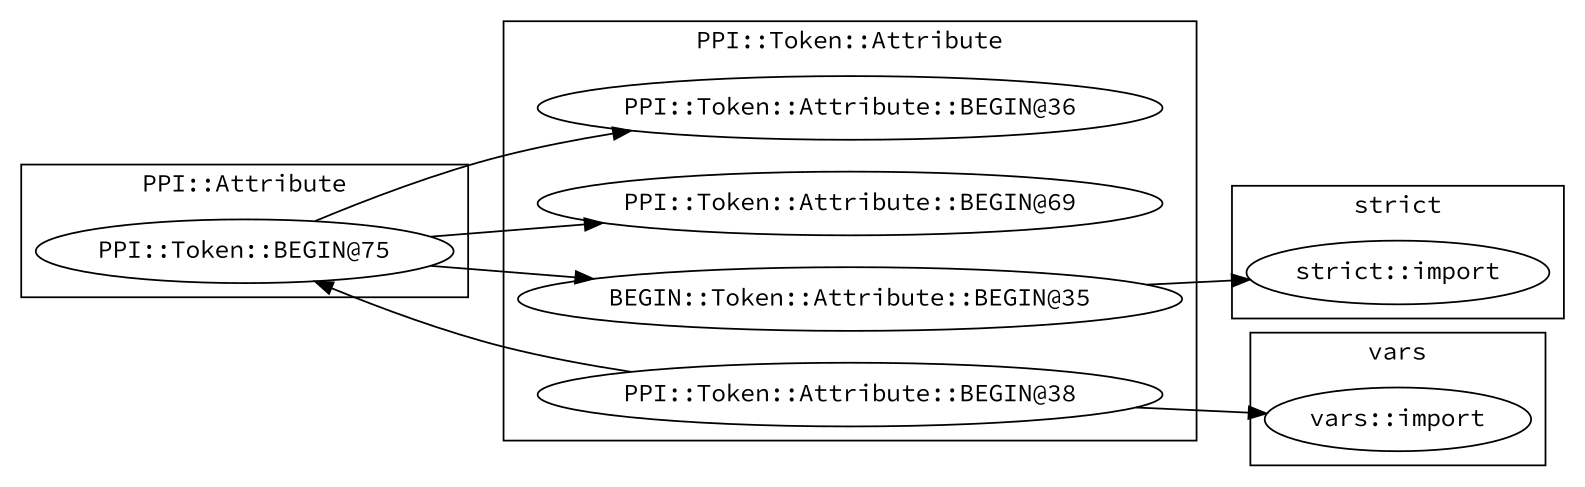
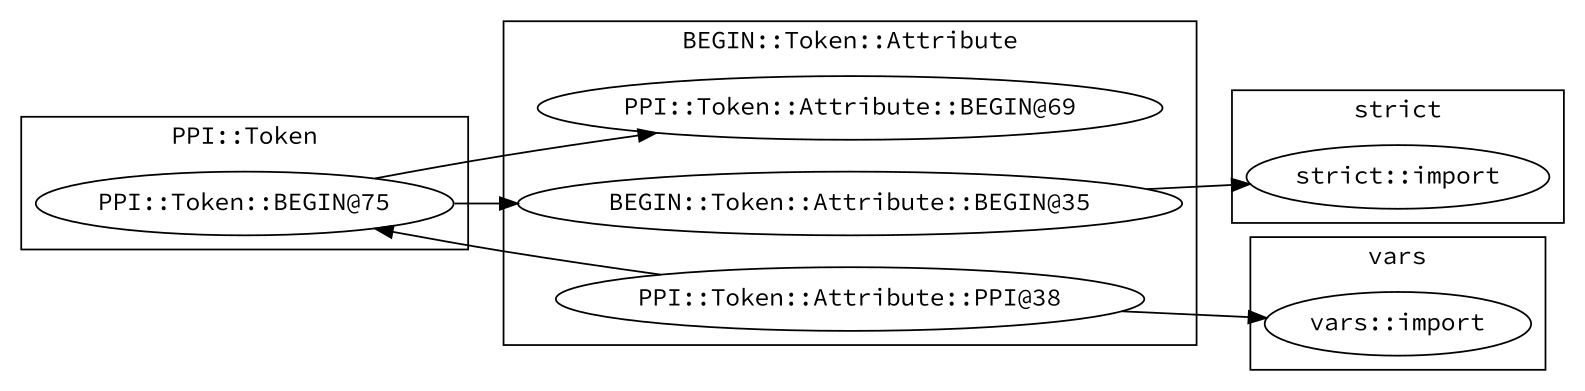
cluster "PPI::Token::Attribute": label "PPI::Token::Attribute" -> "BEGIN::Token::Attribute"
node "PPI::Token::Attribute::BEGIN@36": removed
cluster "PPI::Attribute": label "PPI::Attribute" -> "PPI::Token"
node "PPI::Token::Attribute::BEGIN@38": label "PPI::Token::Attribute::BEGIN@38" -> "PPI::Token::Attribute::PPI@38"
